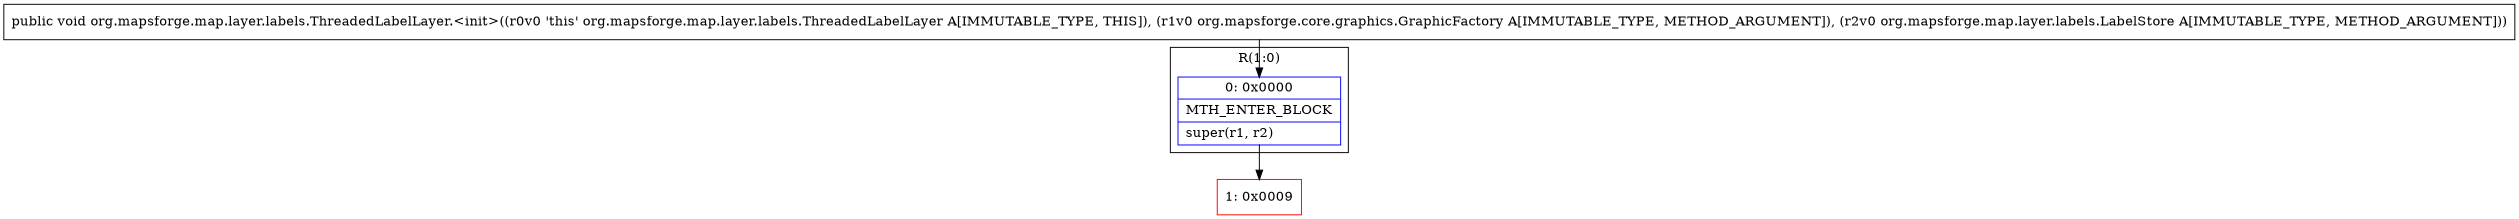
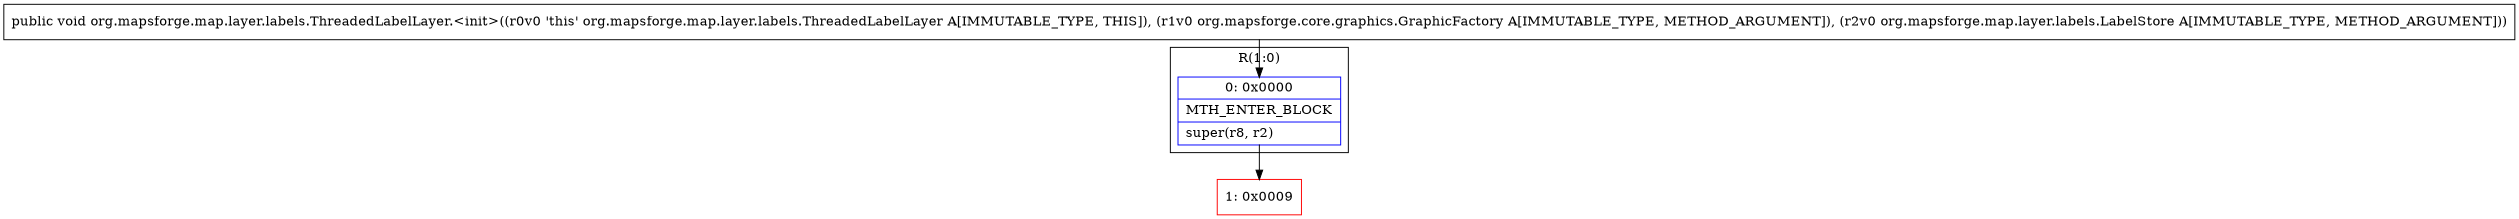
node "0: 0x0000": text "super(r1, r2)" -> "super(r8, r2)"
